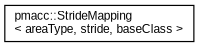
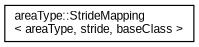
node "pmacc::StrideMapping < areaType, stride, baseClass >": label "pmacc::StrideMapping < areaType, stride, baseClass >" -> "areaType::StrideMapping < areaType, stride, baseClass >"
